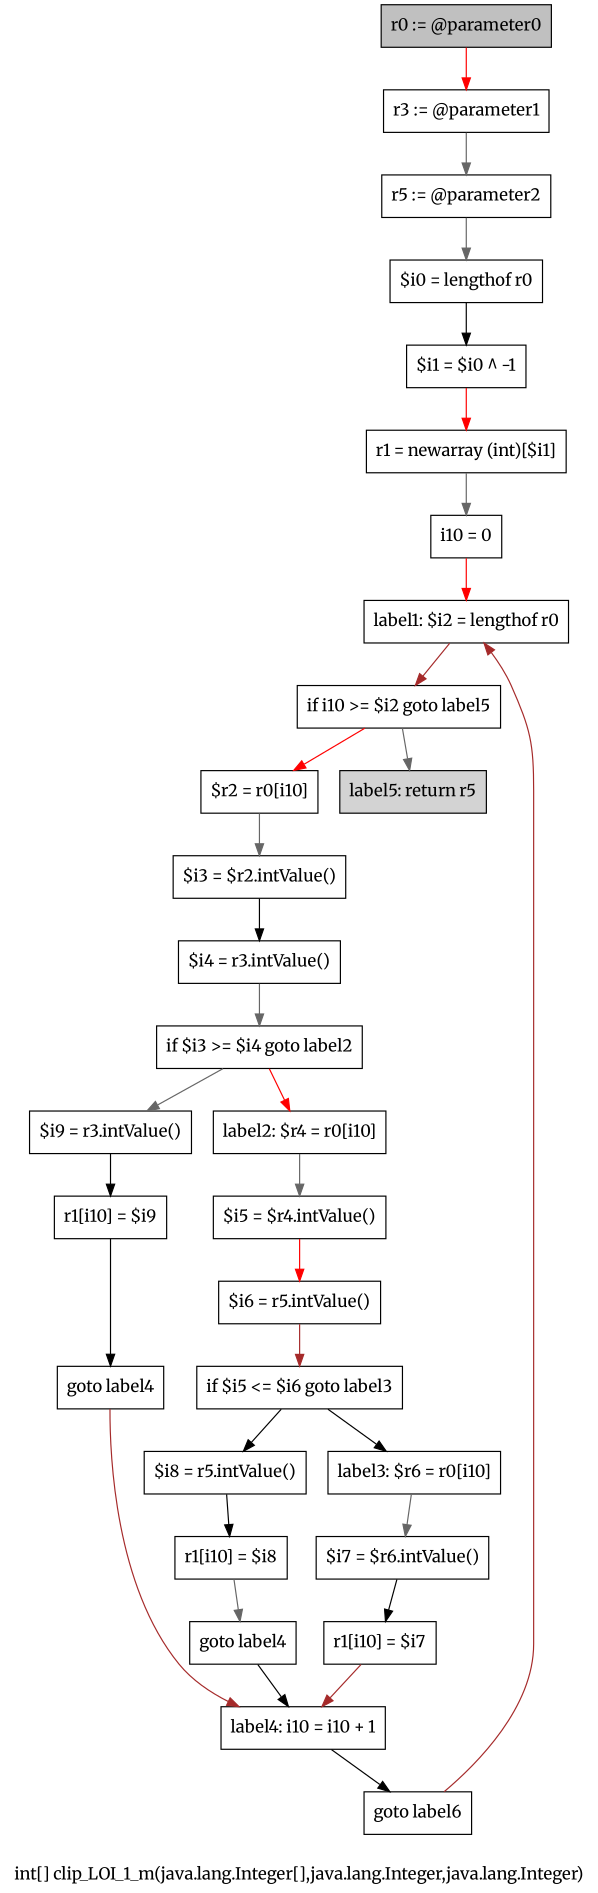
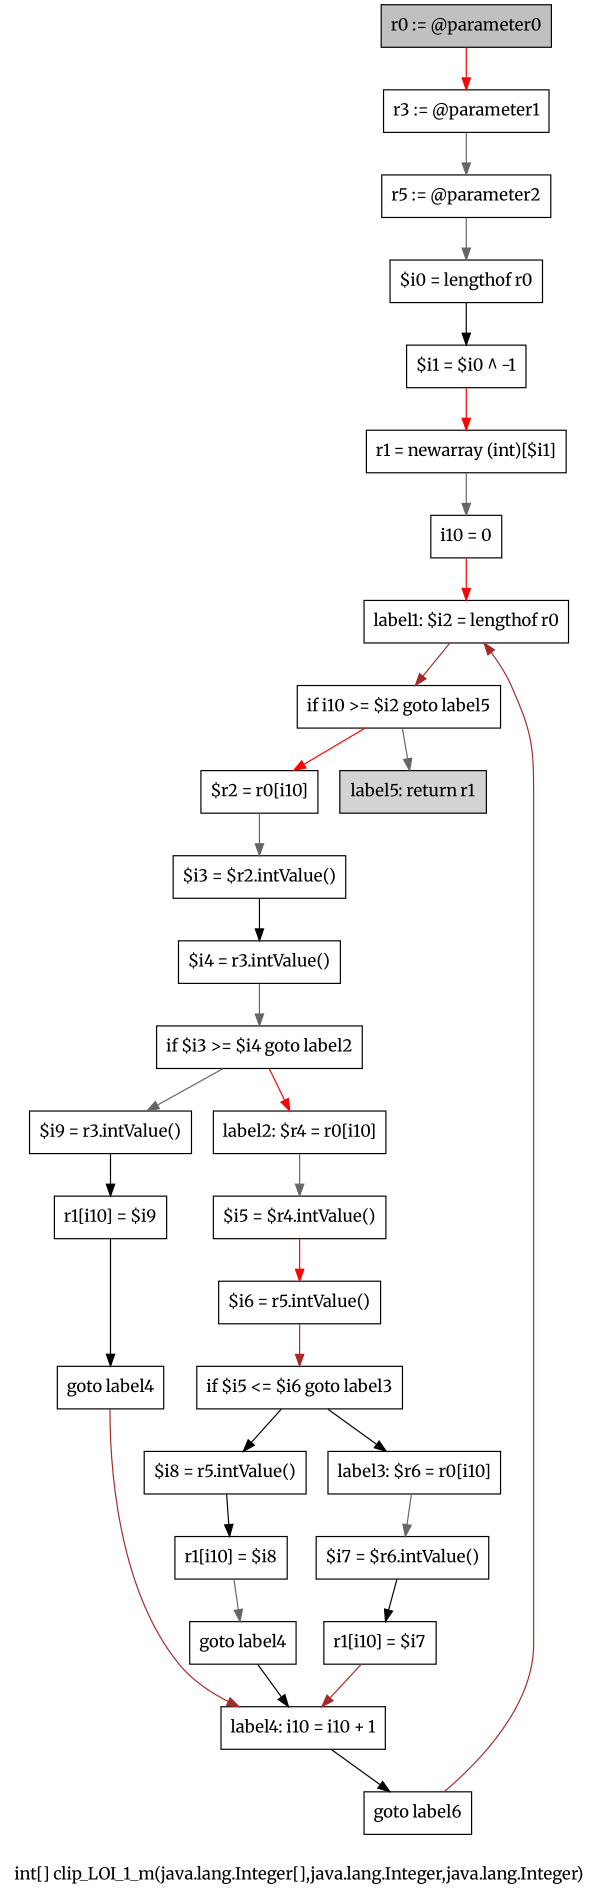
node "label5: return r5": label "label5: return r5" -> "label5: return r1"
